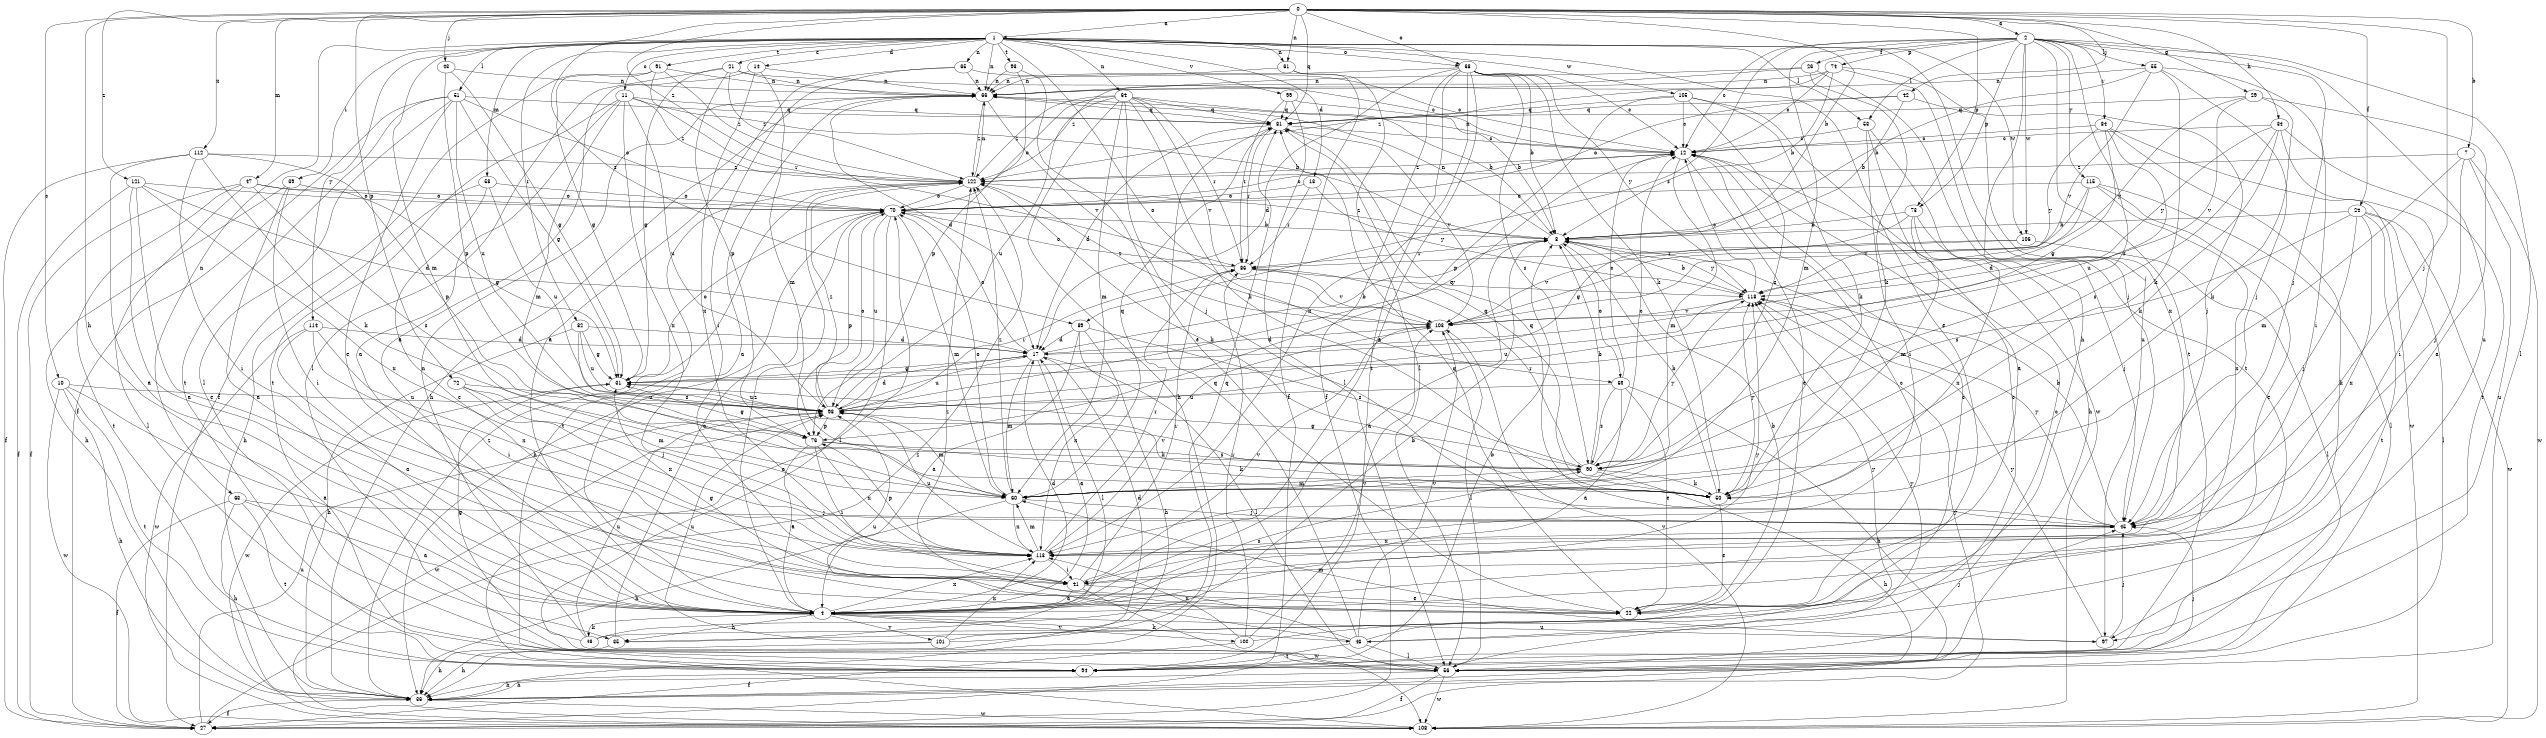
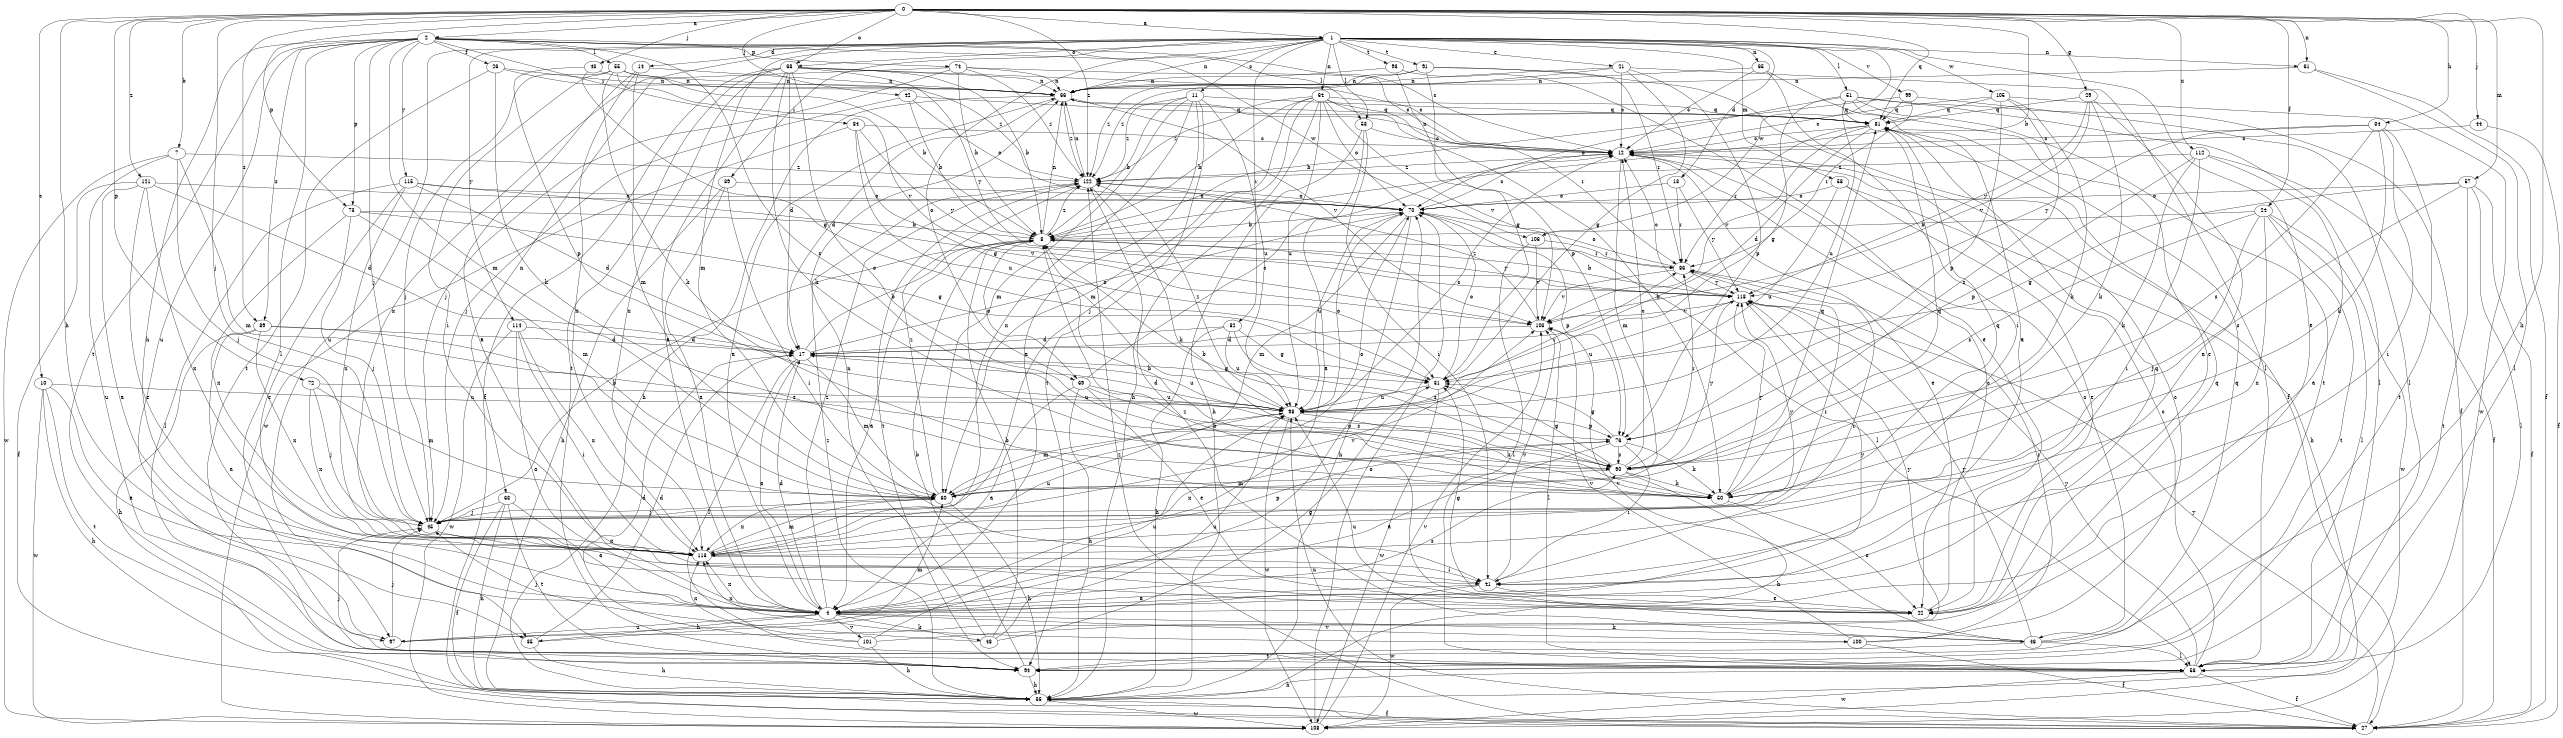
node "44": added
node "47": label "47" -> "57"
edge "68" -> "90": label "s" -> "o"
edge "50" -> "98": reversed
edge "35" -> "17": label "l" -> "d"
edge "84" -> "46": now "0" -> "46"
